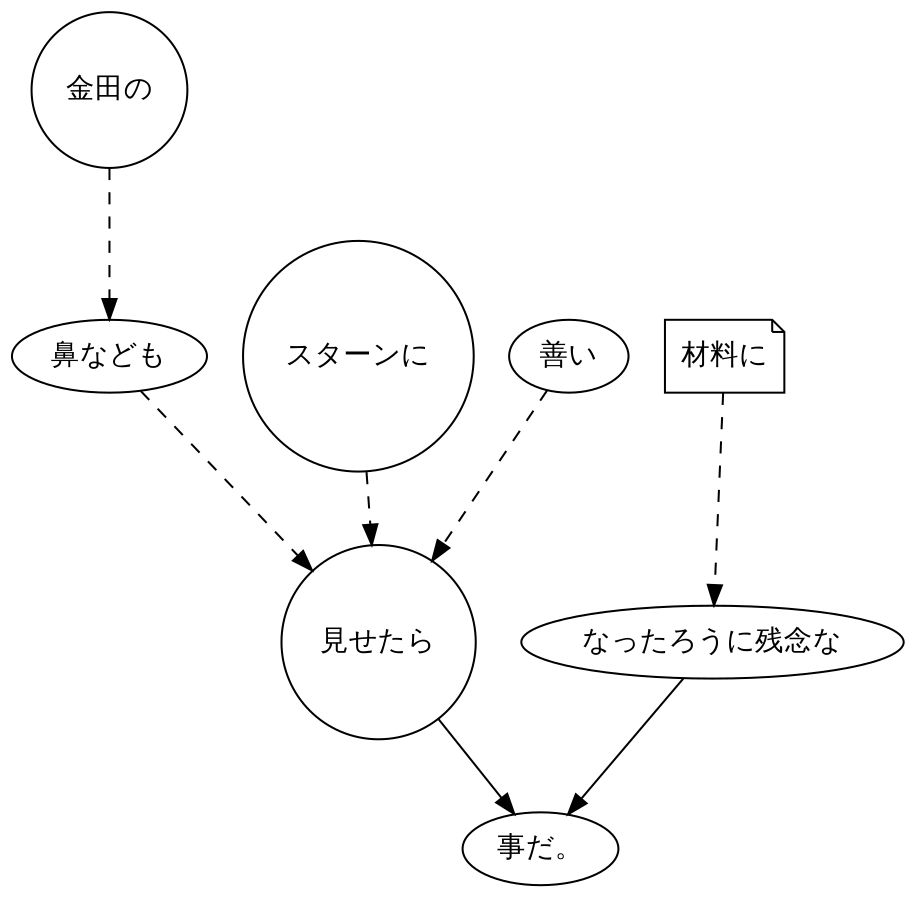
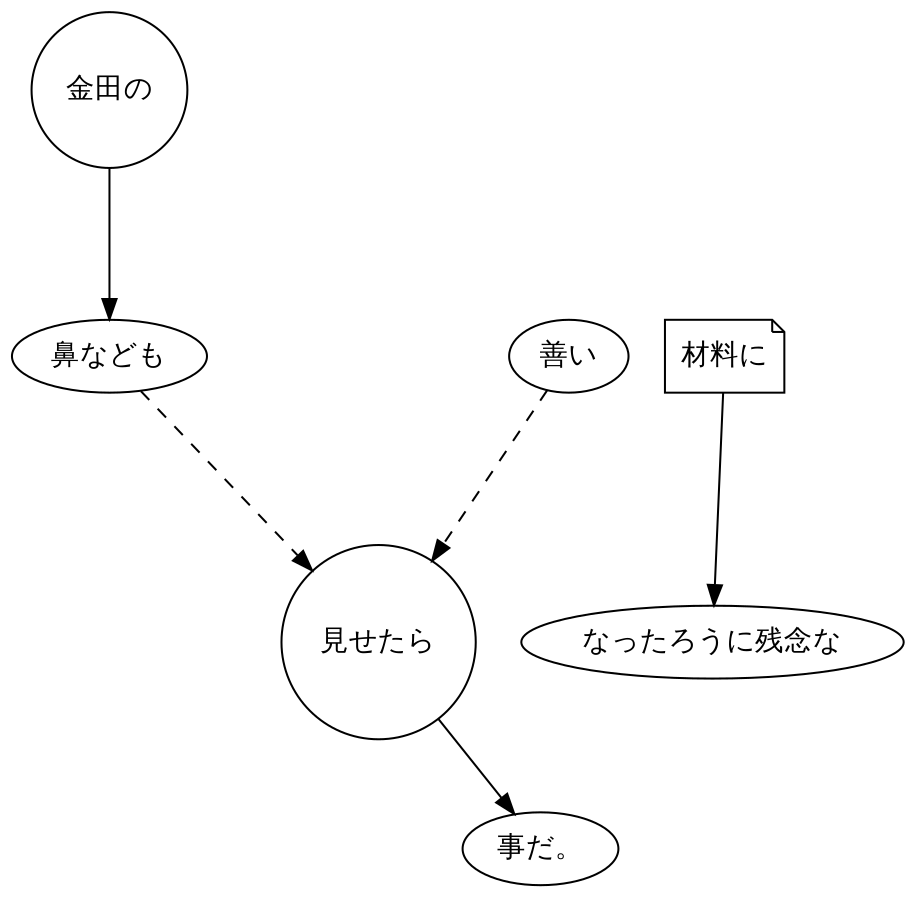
edge "金田の" -> "鼻なども": style dashed -> solid
node "スターンに": removed
edge "材料に" -> "なったろうに残念な": style dashed -> solid
edge "なったろうに残念な" -> "事だ。": removed
